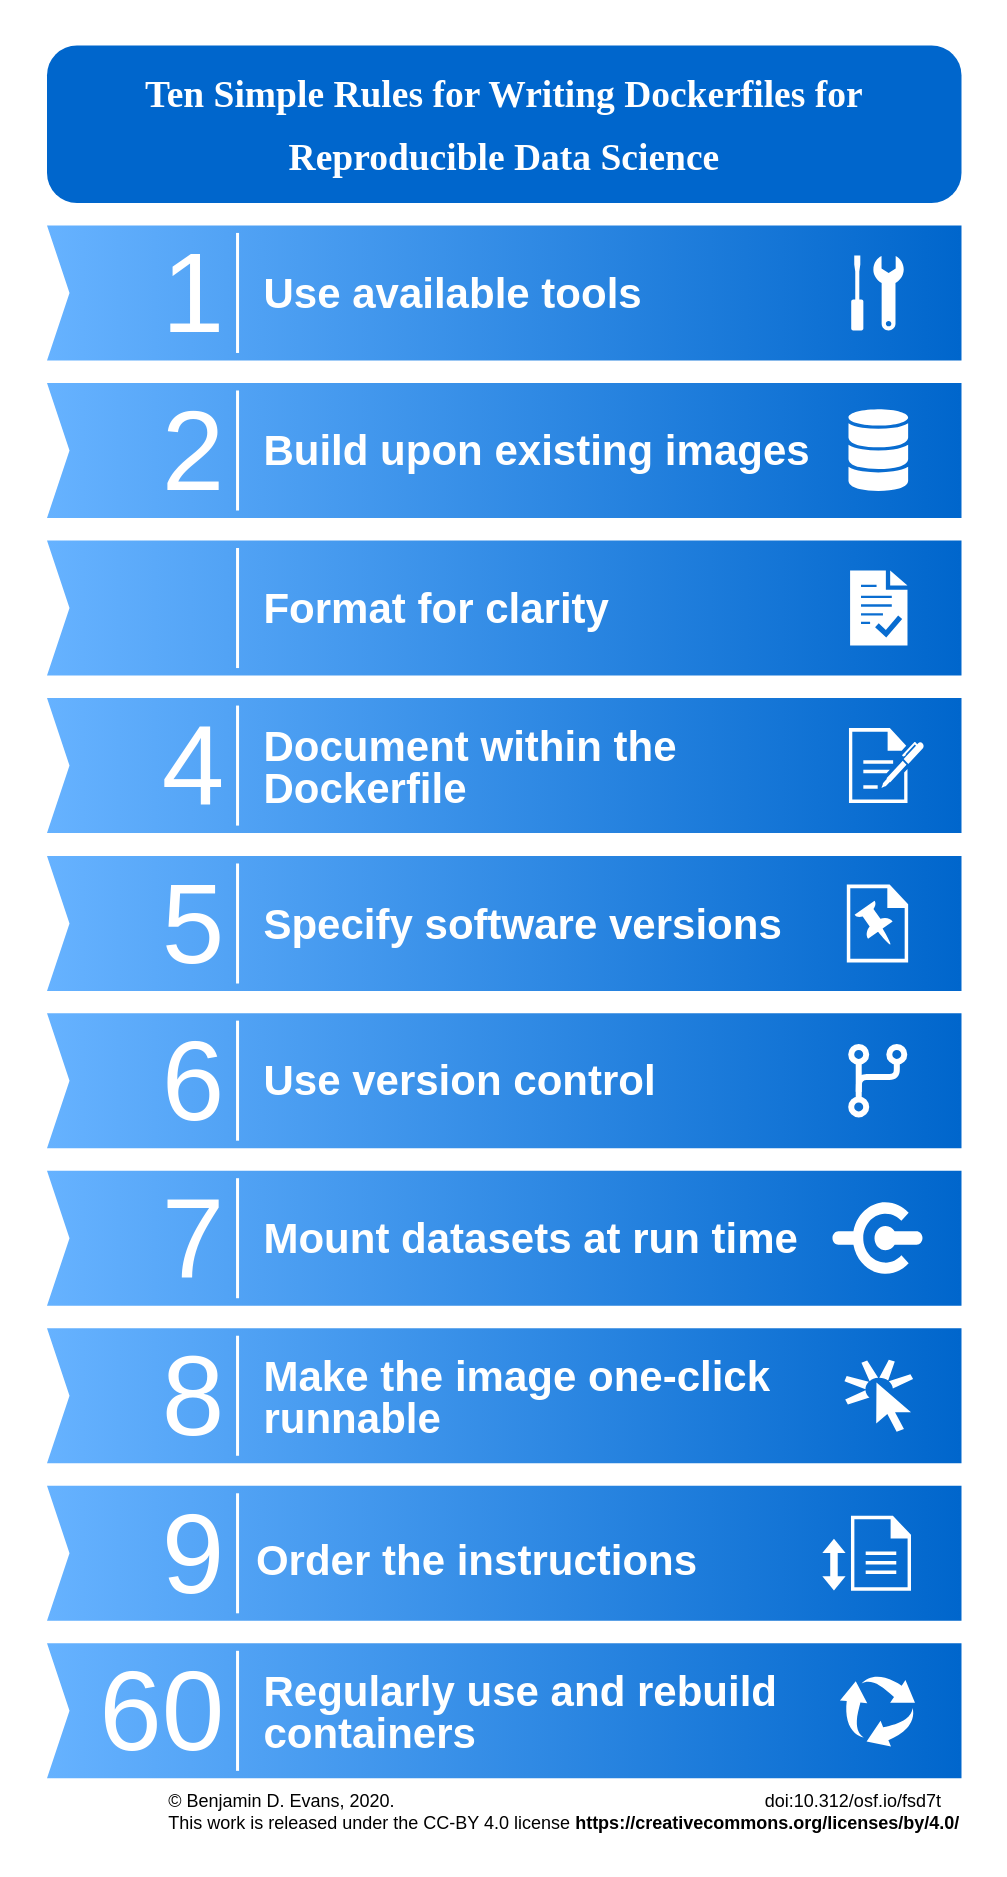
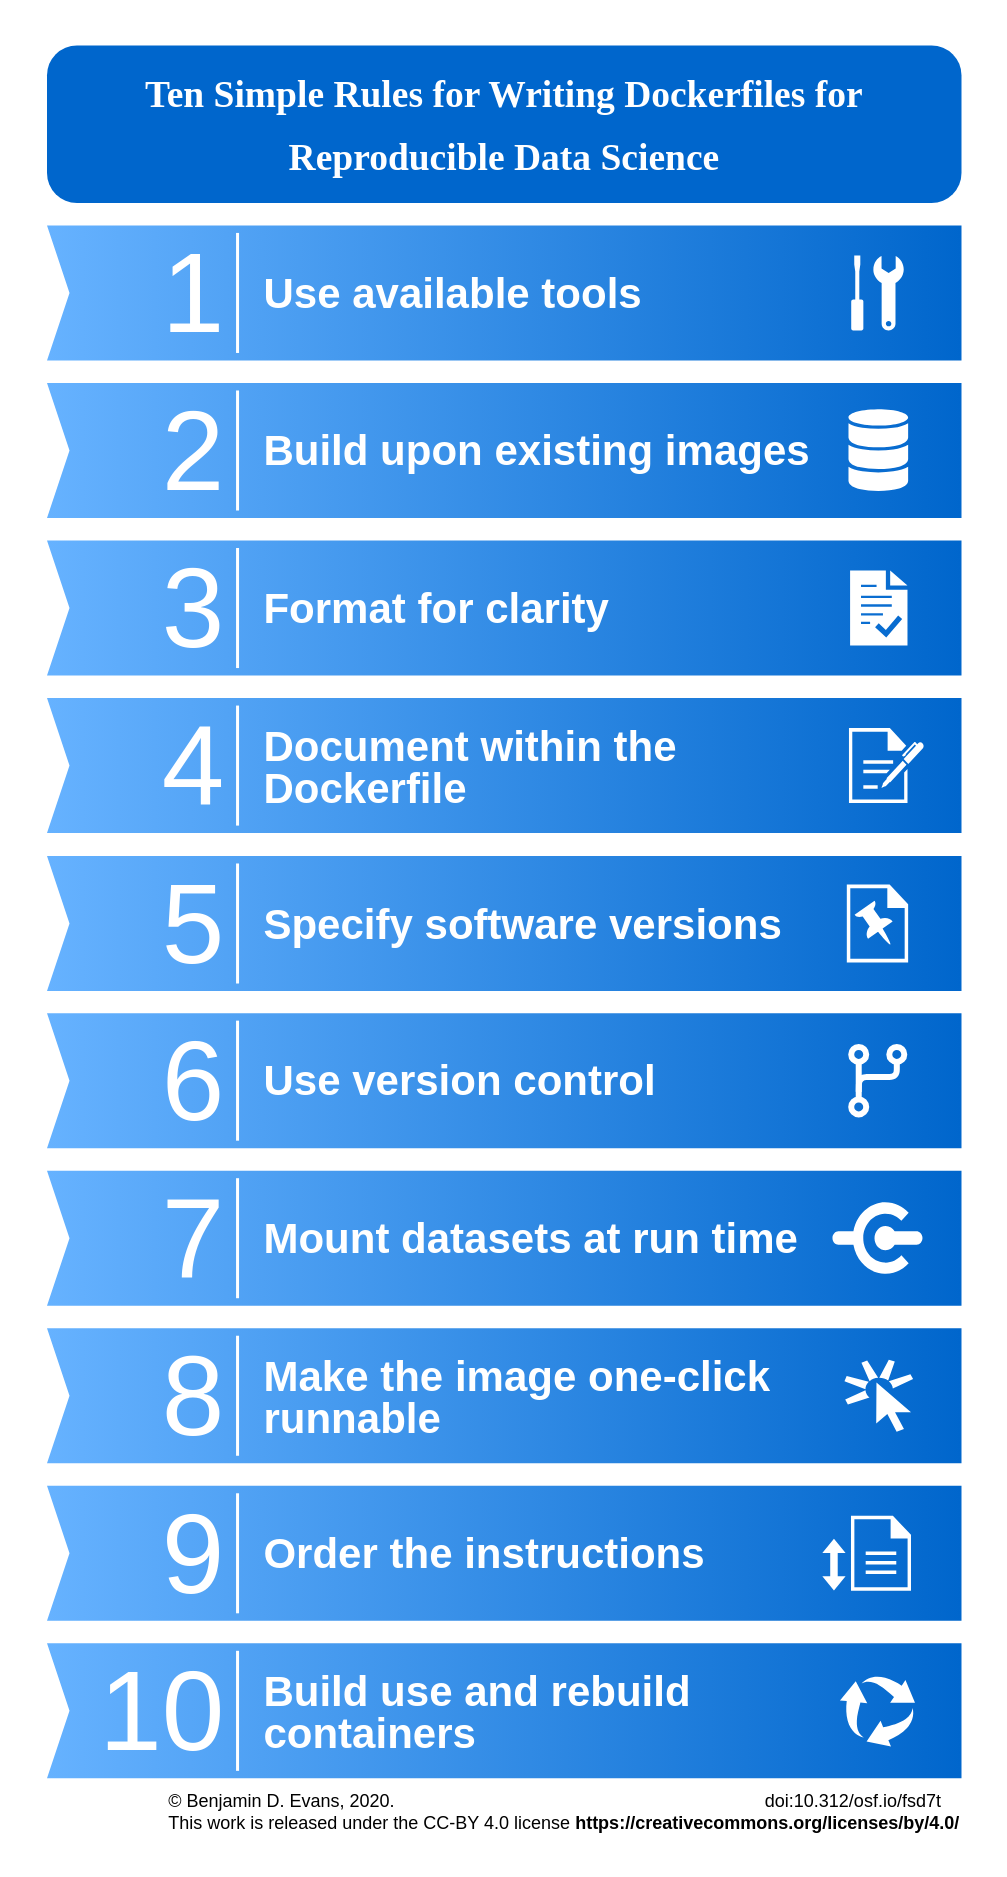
node "3": added
node "Order the instructions": moved (530, 1560) -> (537, 1553)
node "60": label "60" -> "10"
node "Regularly use and rebuild containers": label "Regularly use and rebuild containers" -> "Build use and rebuild containers"
